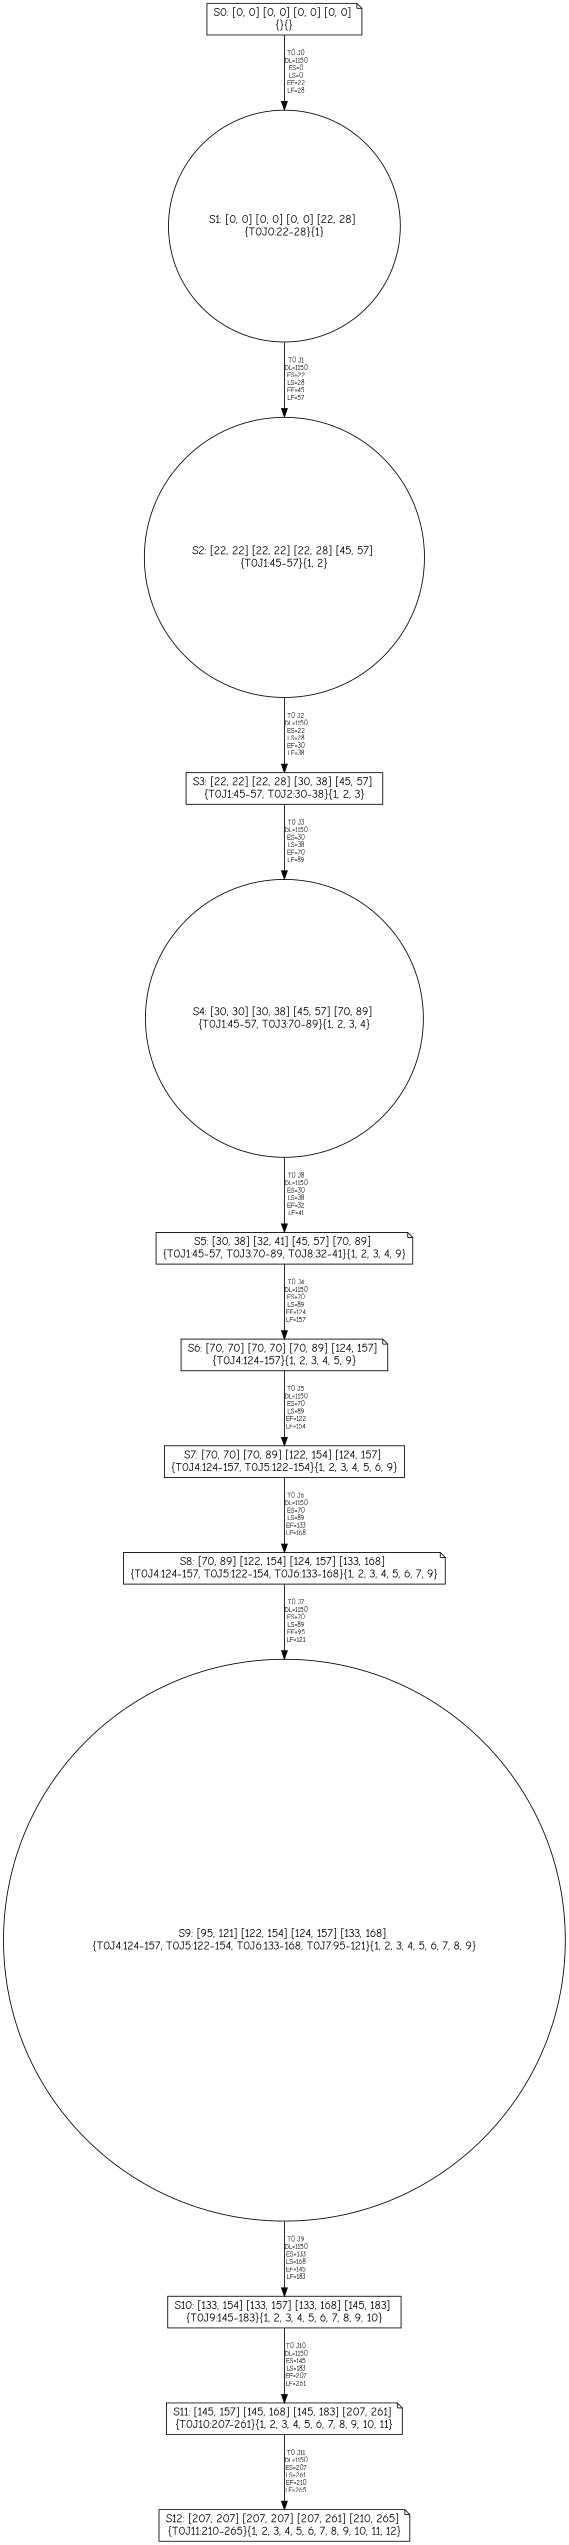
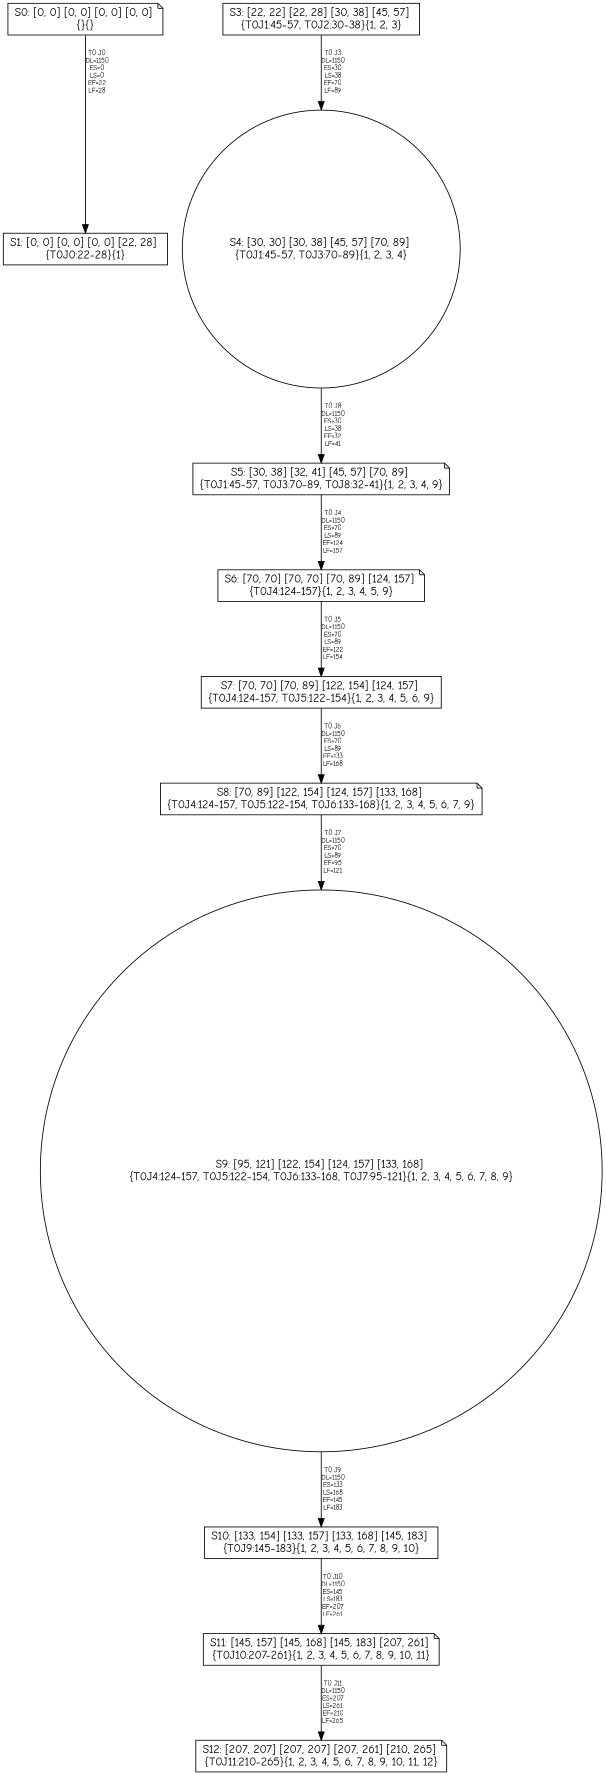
node "S1: [0, 0] [0, 0] [0, 0] [22, 28] {T0J0:22-28}{1}": shape circle -> box
node "S2: [22, 22] [22, 22] [22, 28] [45, 57] {T0J1:45-57}{1, 2}": removed
